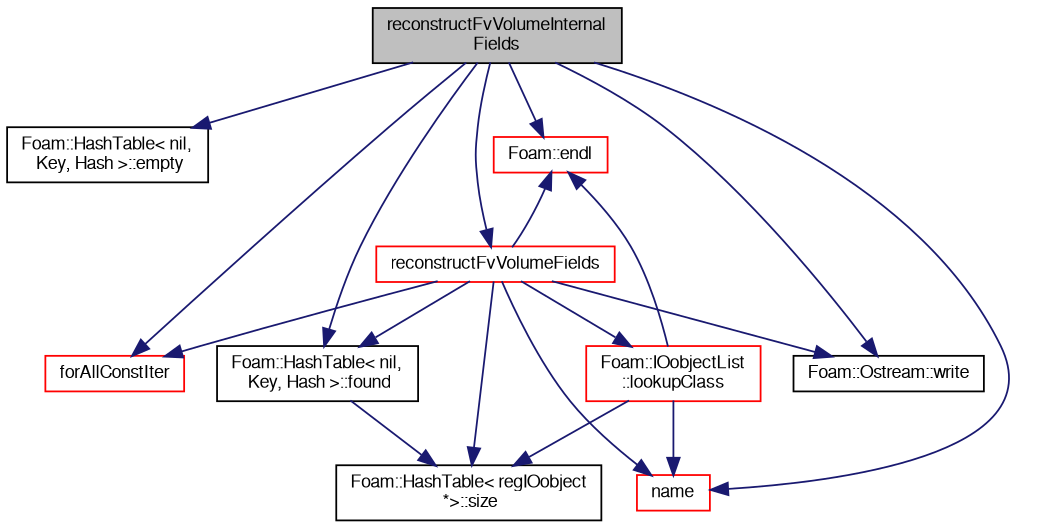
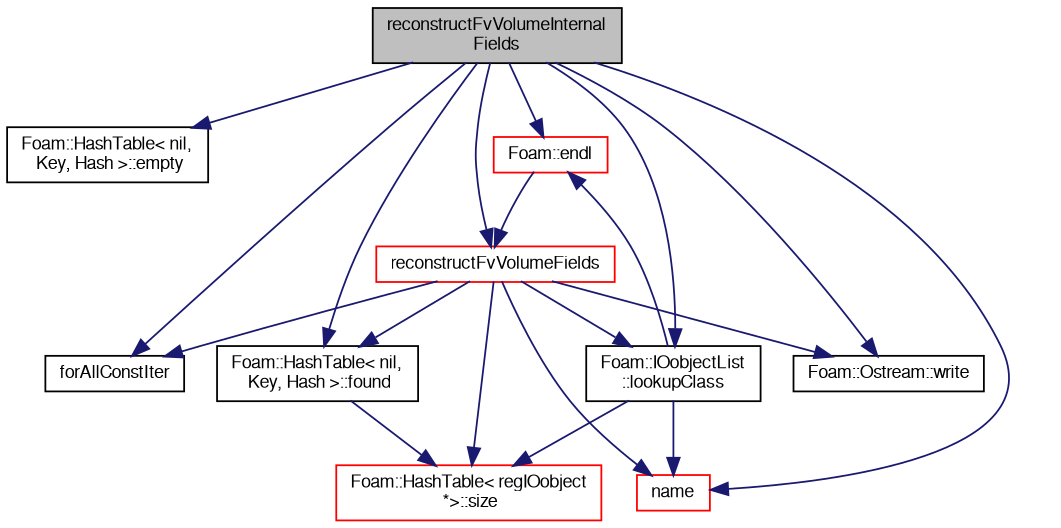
edge "reconstructFvVolumeInternal Fields" -> "Foam::IOobjectList ::lookupClass": added
edge "reconstructFvVolumeFields" -> "Foam::endl": reversed
node "forAllConstIter": color red -> black
node "Foam::IOobjectList ::lookupClass": color red -> black
node "Foam::HashTable< regIOobject *>::size": color black -> red
